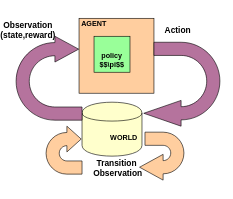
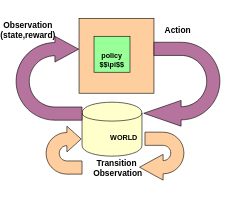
node "AGENT": removed
